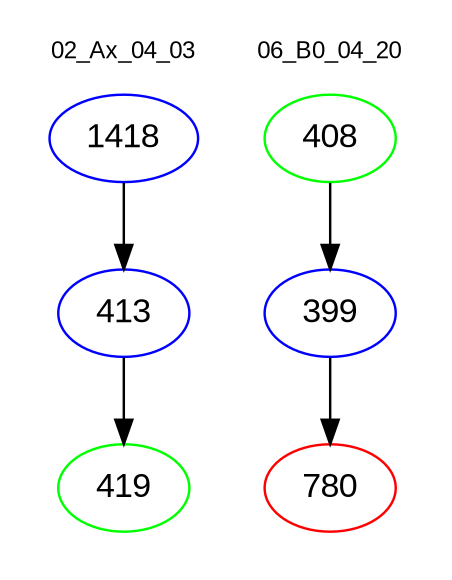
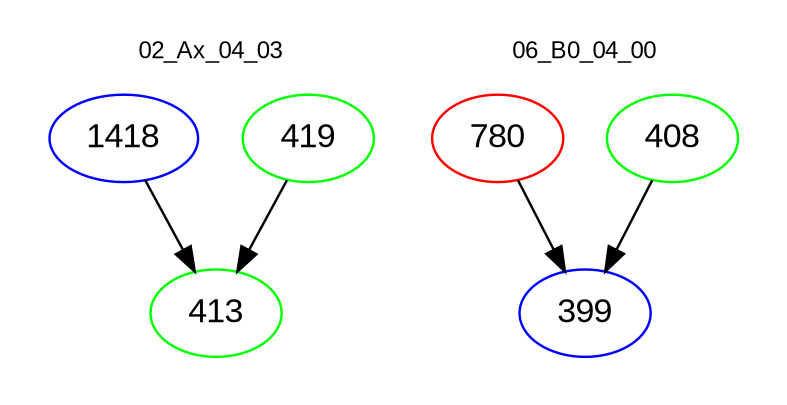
cluster "06_B0_04_20": label "06_B0_04_20" -> "06_B0_04_00"
node "413": color blue -> green
edge "413" -> "419": reversed
edge "399" -> "780": reversed
